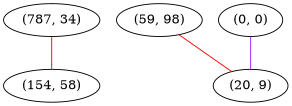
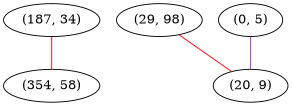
node "(787, 34)": label "(787, 34)" -> "(187, 34)"
node "(59, 98)": label "(59, 98)" -> "(29, 98)"
node "(0, 0)": label "(0, 0)" -> "(0, 5)"
node "(154, 58)": label "(154, 58)" -> "(354, 58)"
